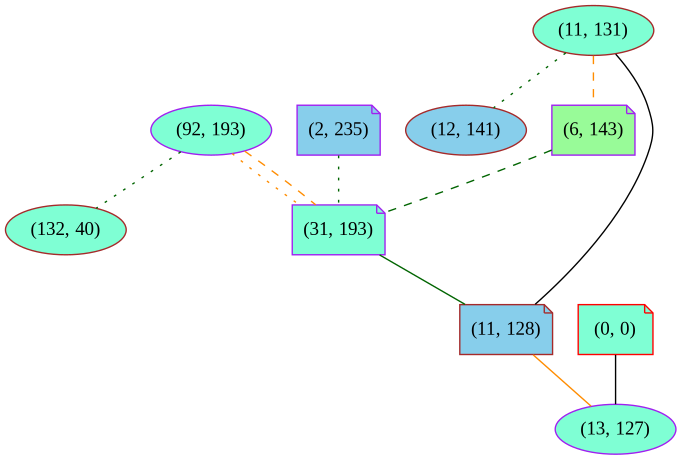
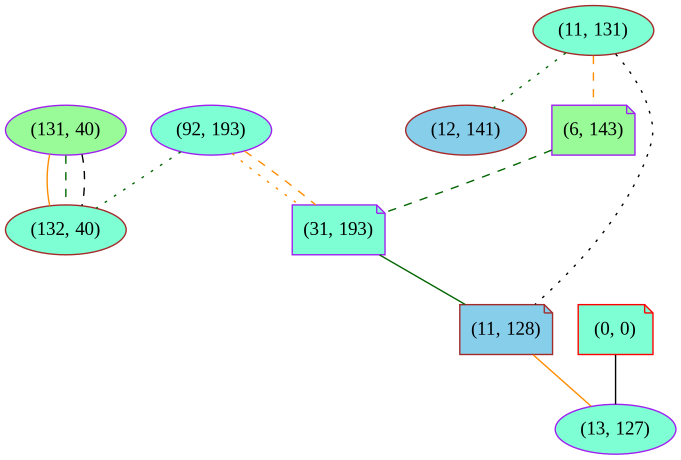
node "(131, 40)": added
node "(2, 235)": removed
edge "(11, 131)" -- "(11, 128)": style solid -> dotted
